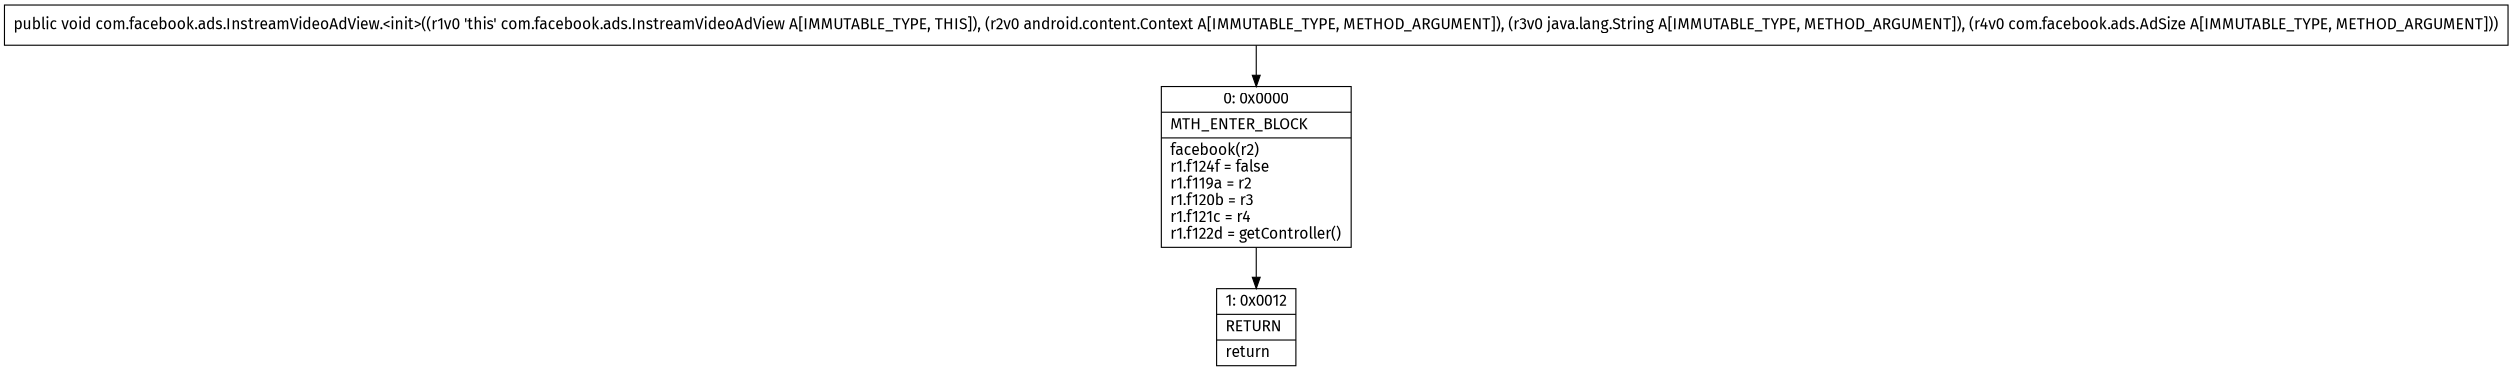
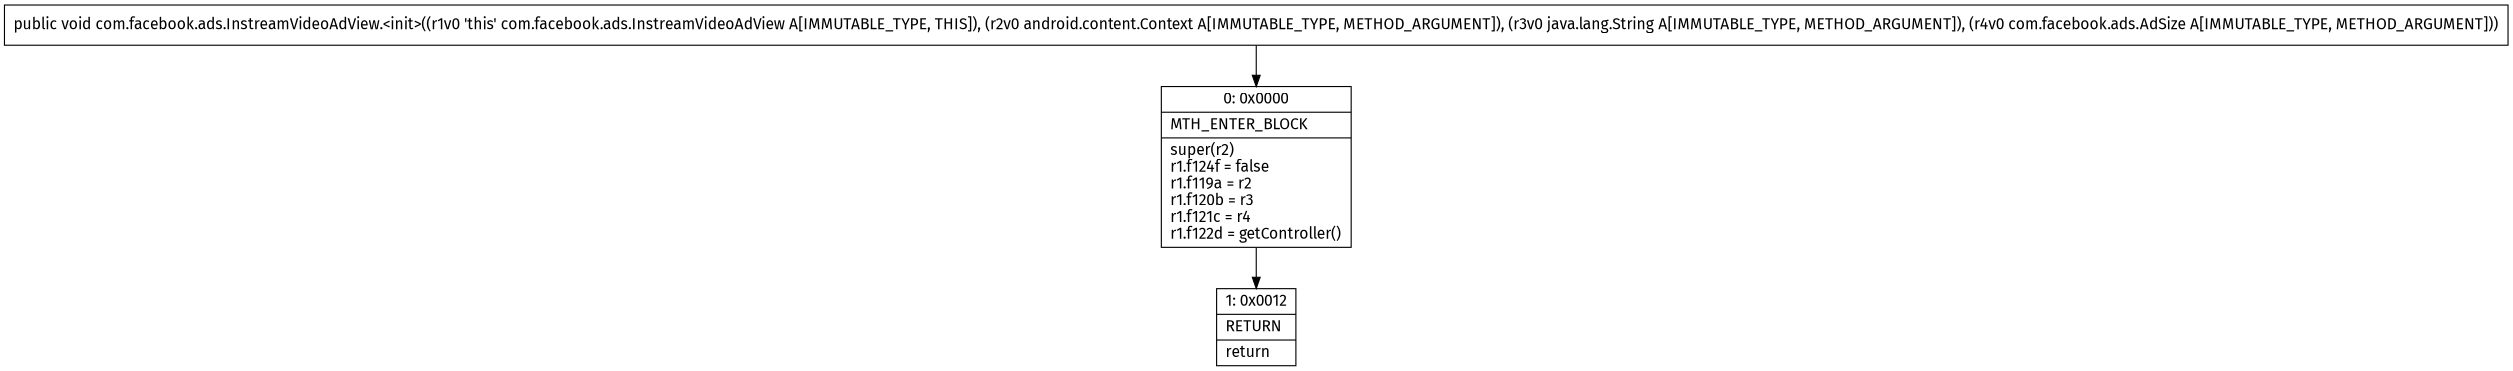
node "0: 0x0000": text "facebook(r2)" -> "super(r2)"
